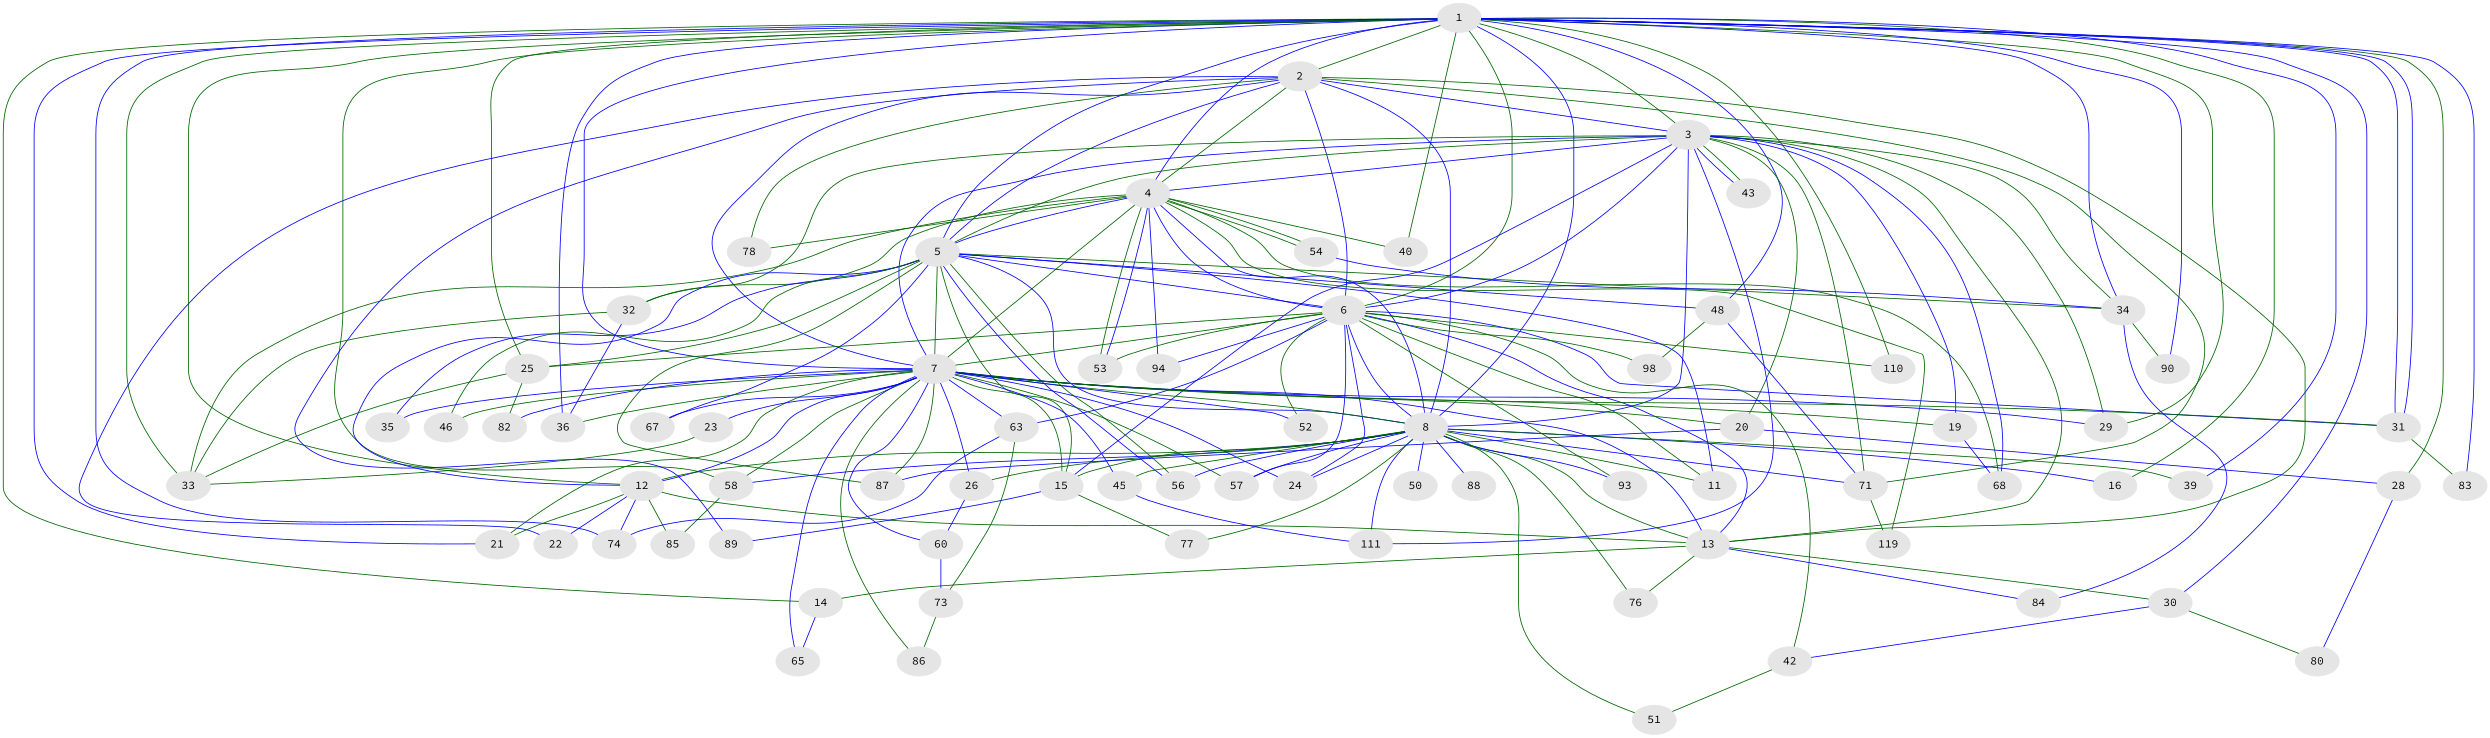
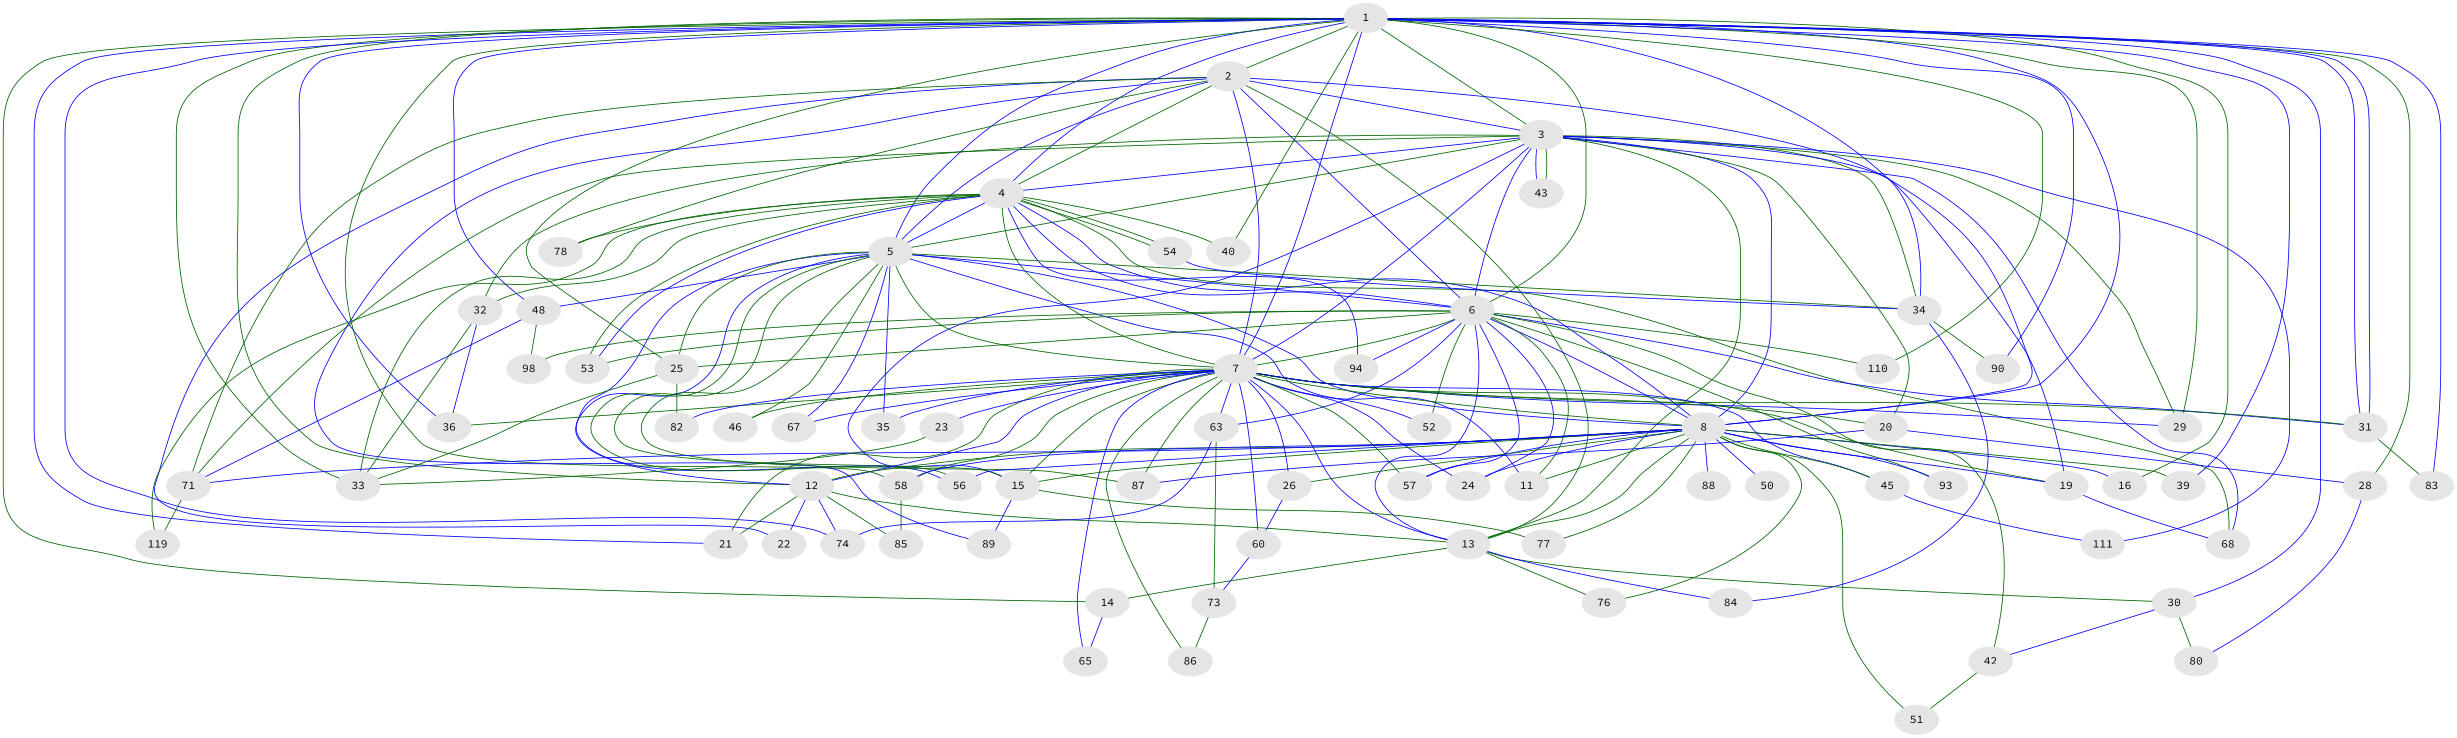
edge "8" -- "111": now "8" -- "19"
